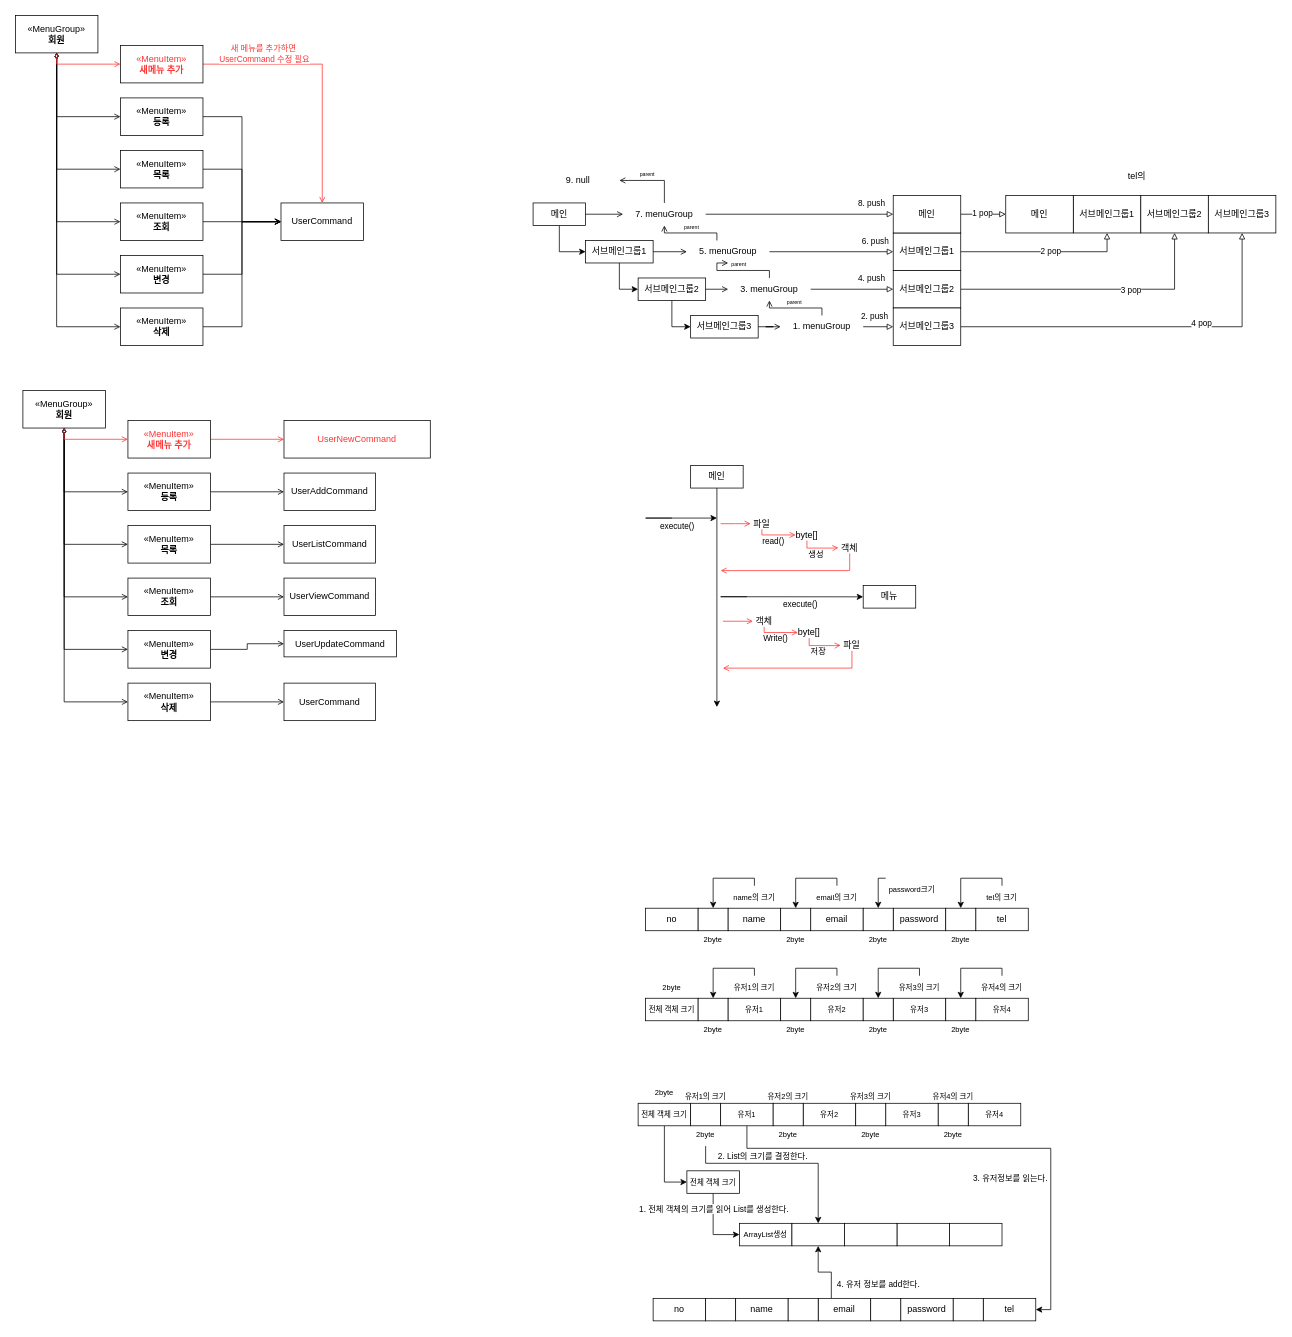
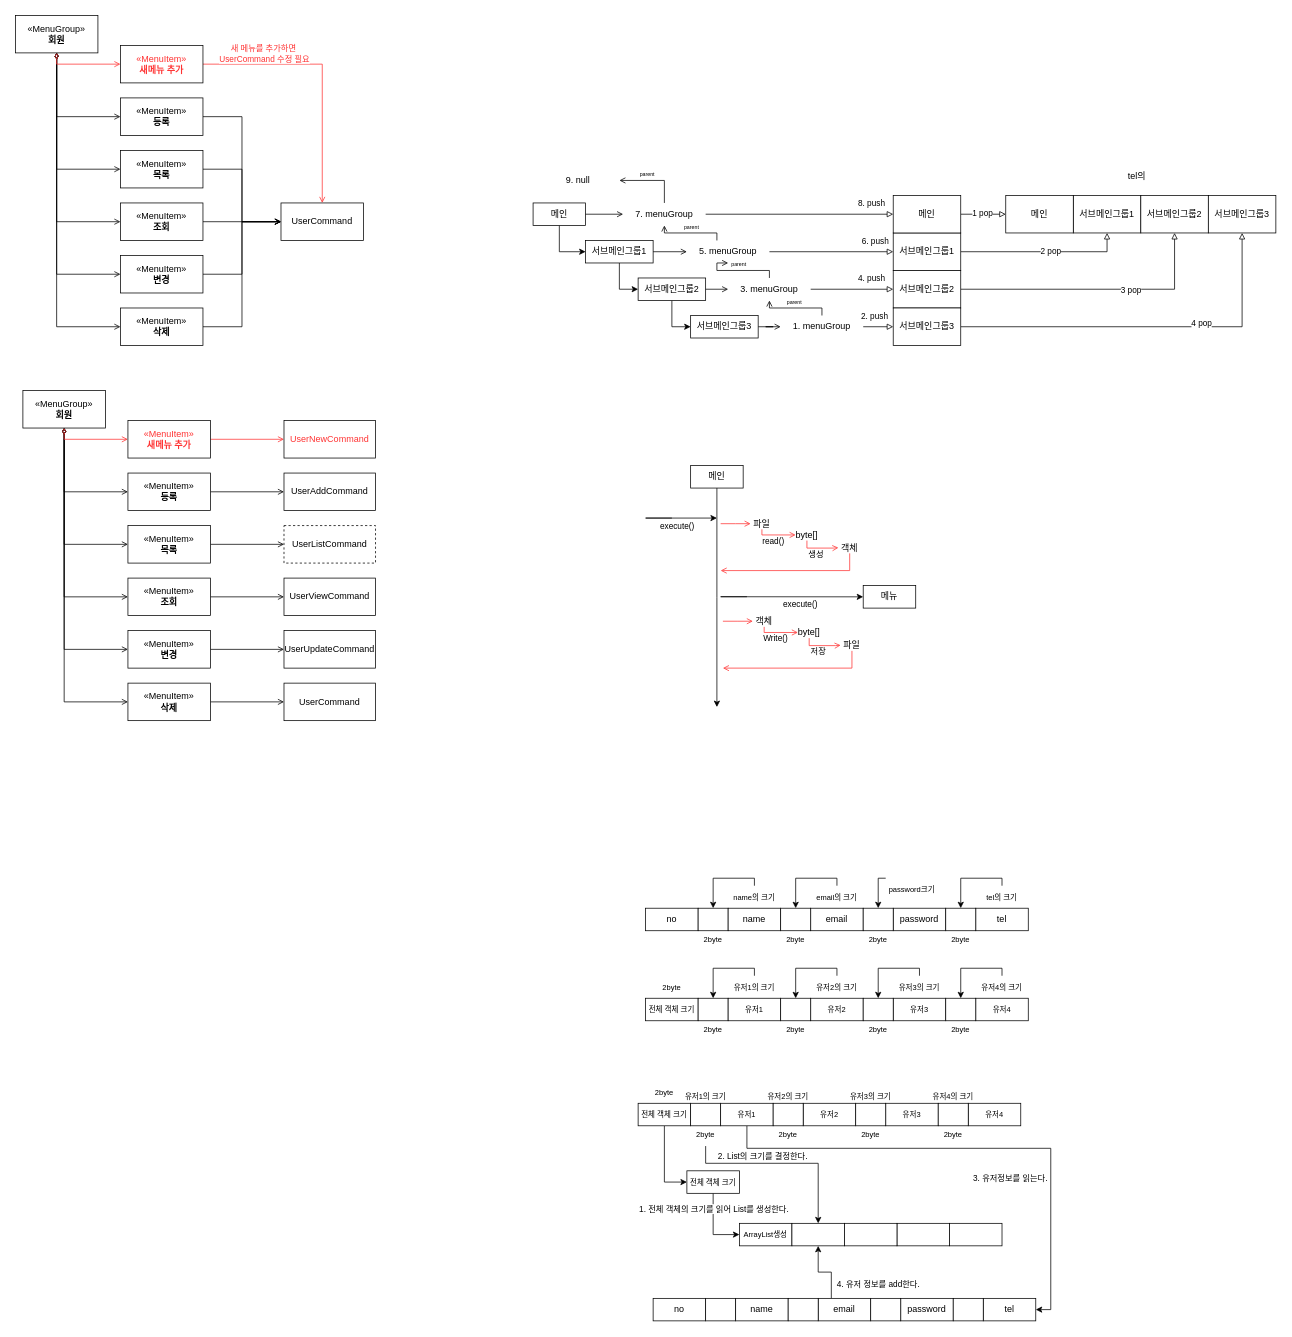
node "UserNewCommand": size 146x38 -> 92x38
node "UserListCommand": style solid -> dashed
node "UserUpdateCommand": size 113x26 -> 92x38
